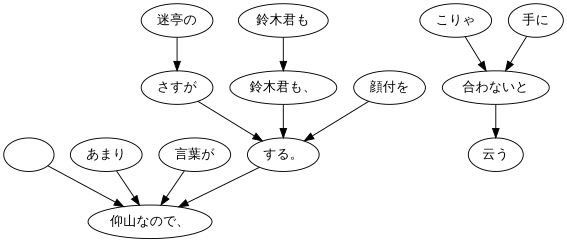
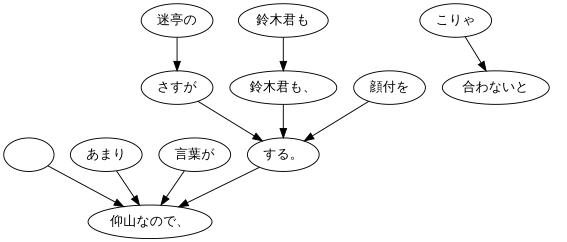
node "手に": removed
node "云う": removed
